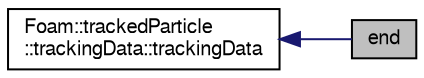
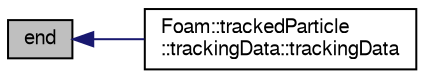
edge "end" -> "Foam::trackedParticle ::trackingData::trackingData": reversed
